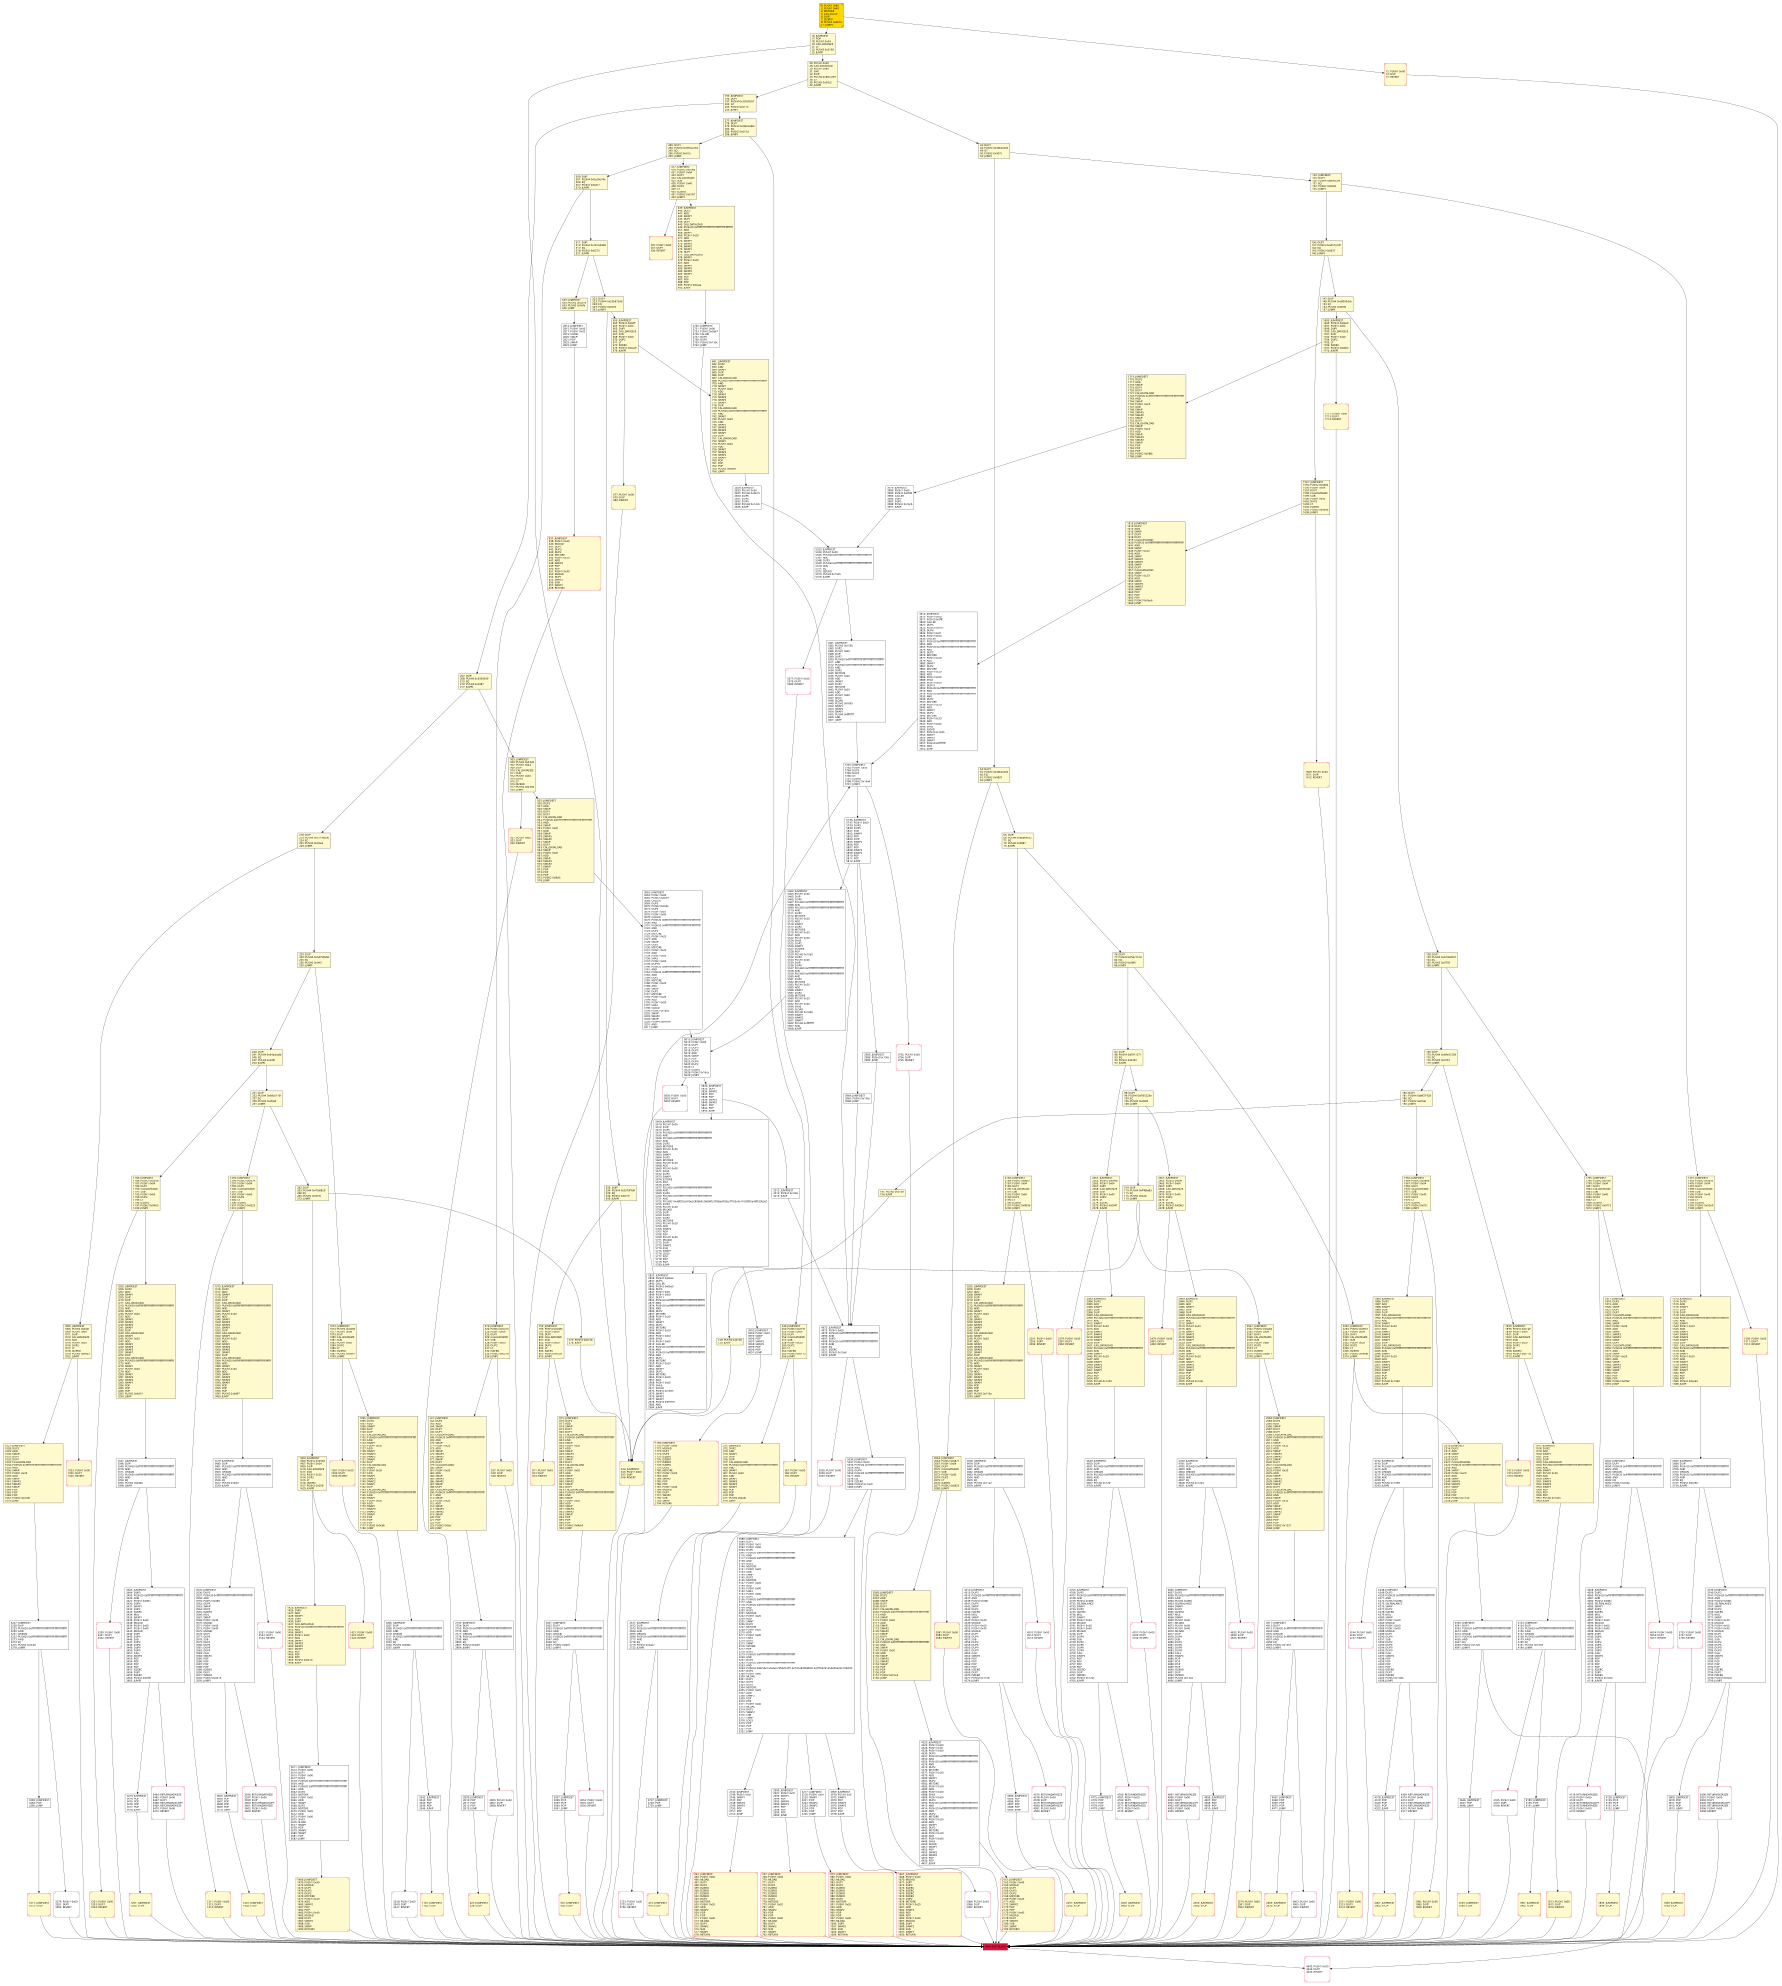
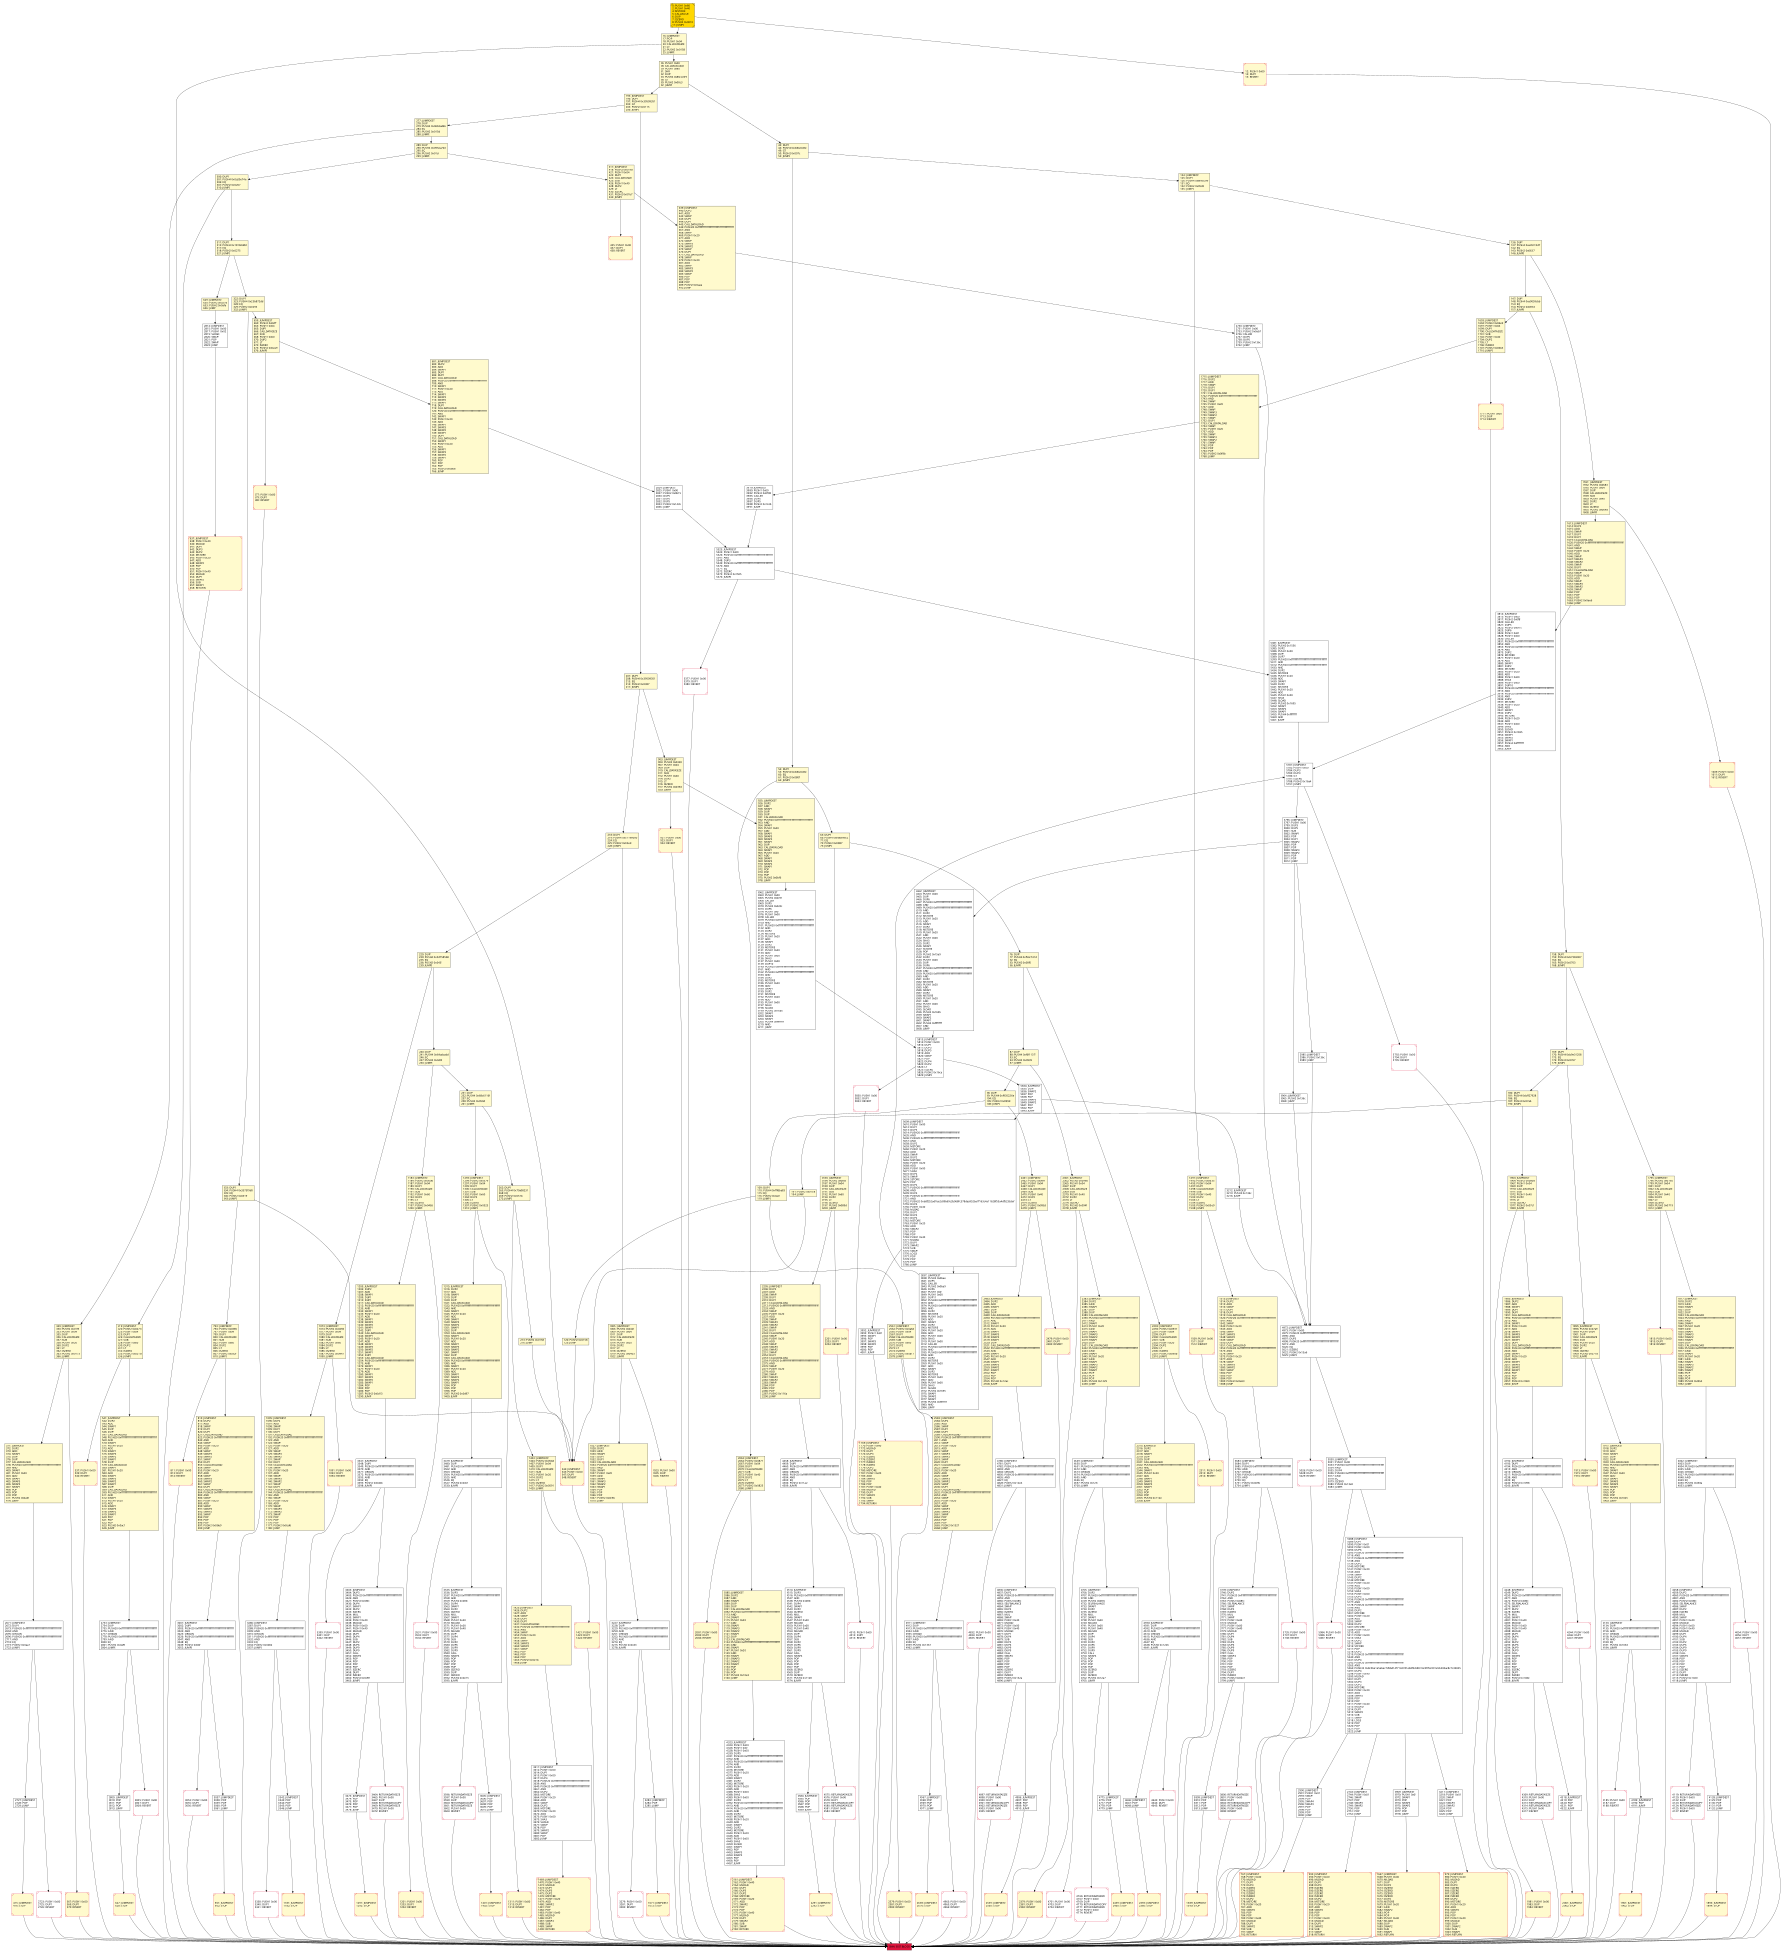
edge "5844: EXIT BLOCK" -> "4642: PUSH1 0x00 4644: DUP1 4645: REVERT": reversed
